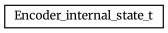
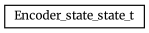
node "Encoder_internal_state_t": label "Encoder_internal_state_t" -> "Encoder_state_state_t"
